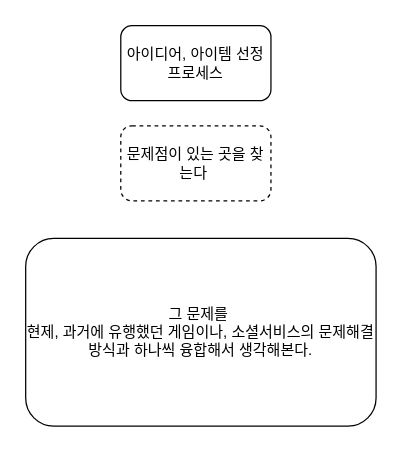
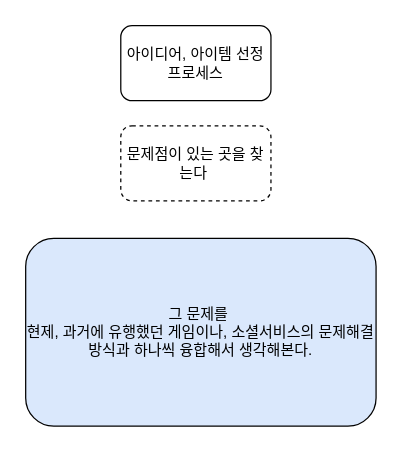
node "그 문제를 현제, 과거에 유행했던 게임이나, 소셜서비스의 문제해결방식과 하나씩 융합해서 생각해본다.": fillcolor #ffffff -> #dae8fc
